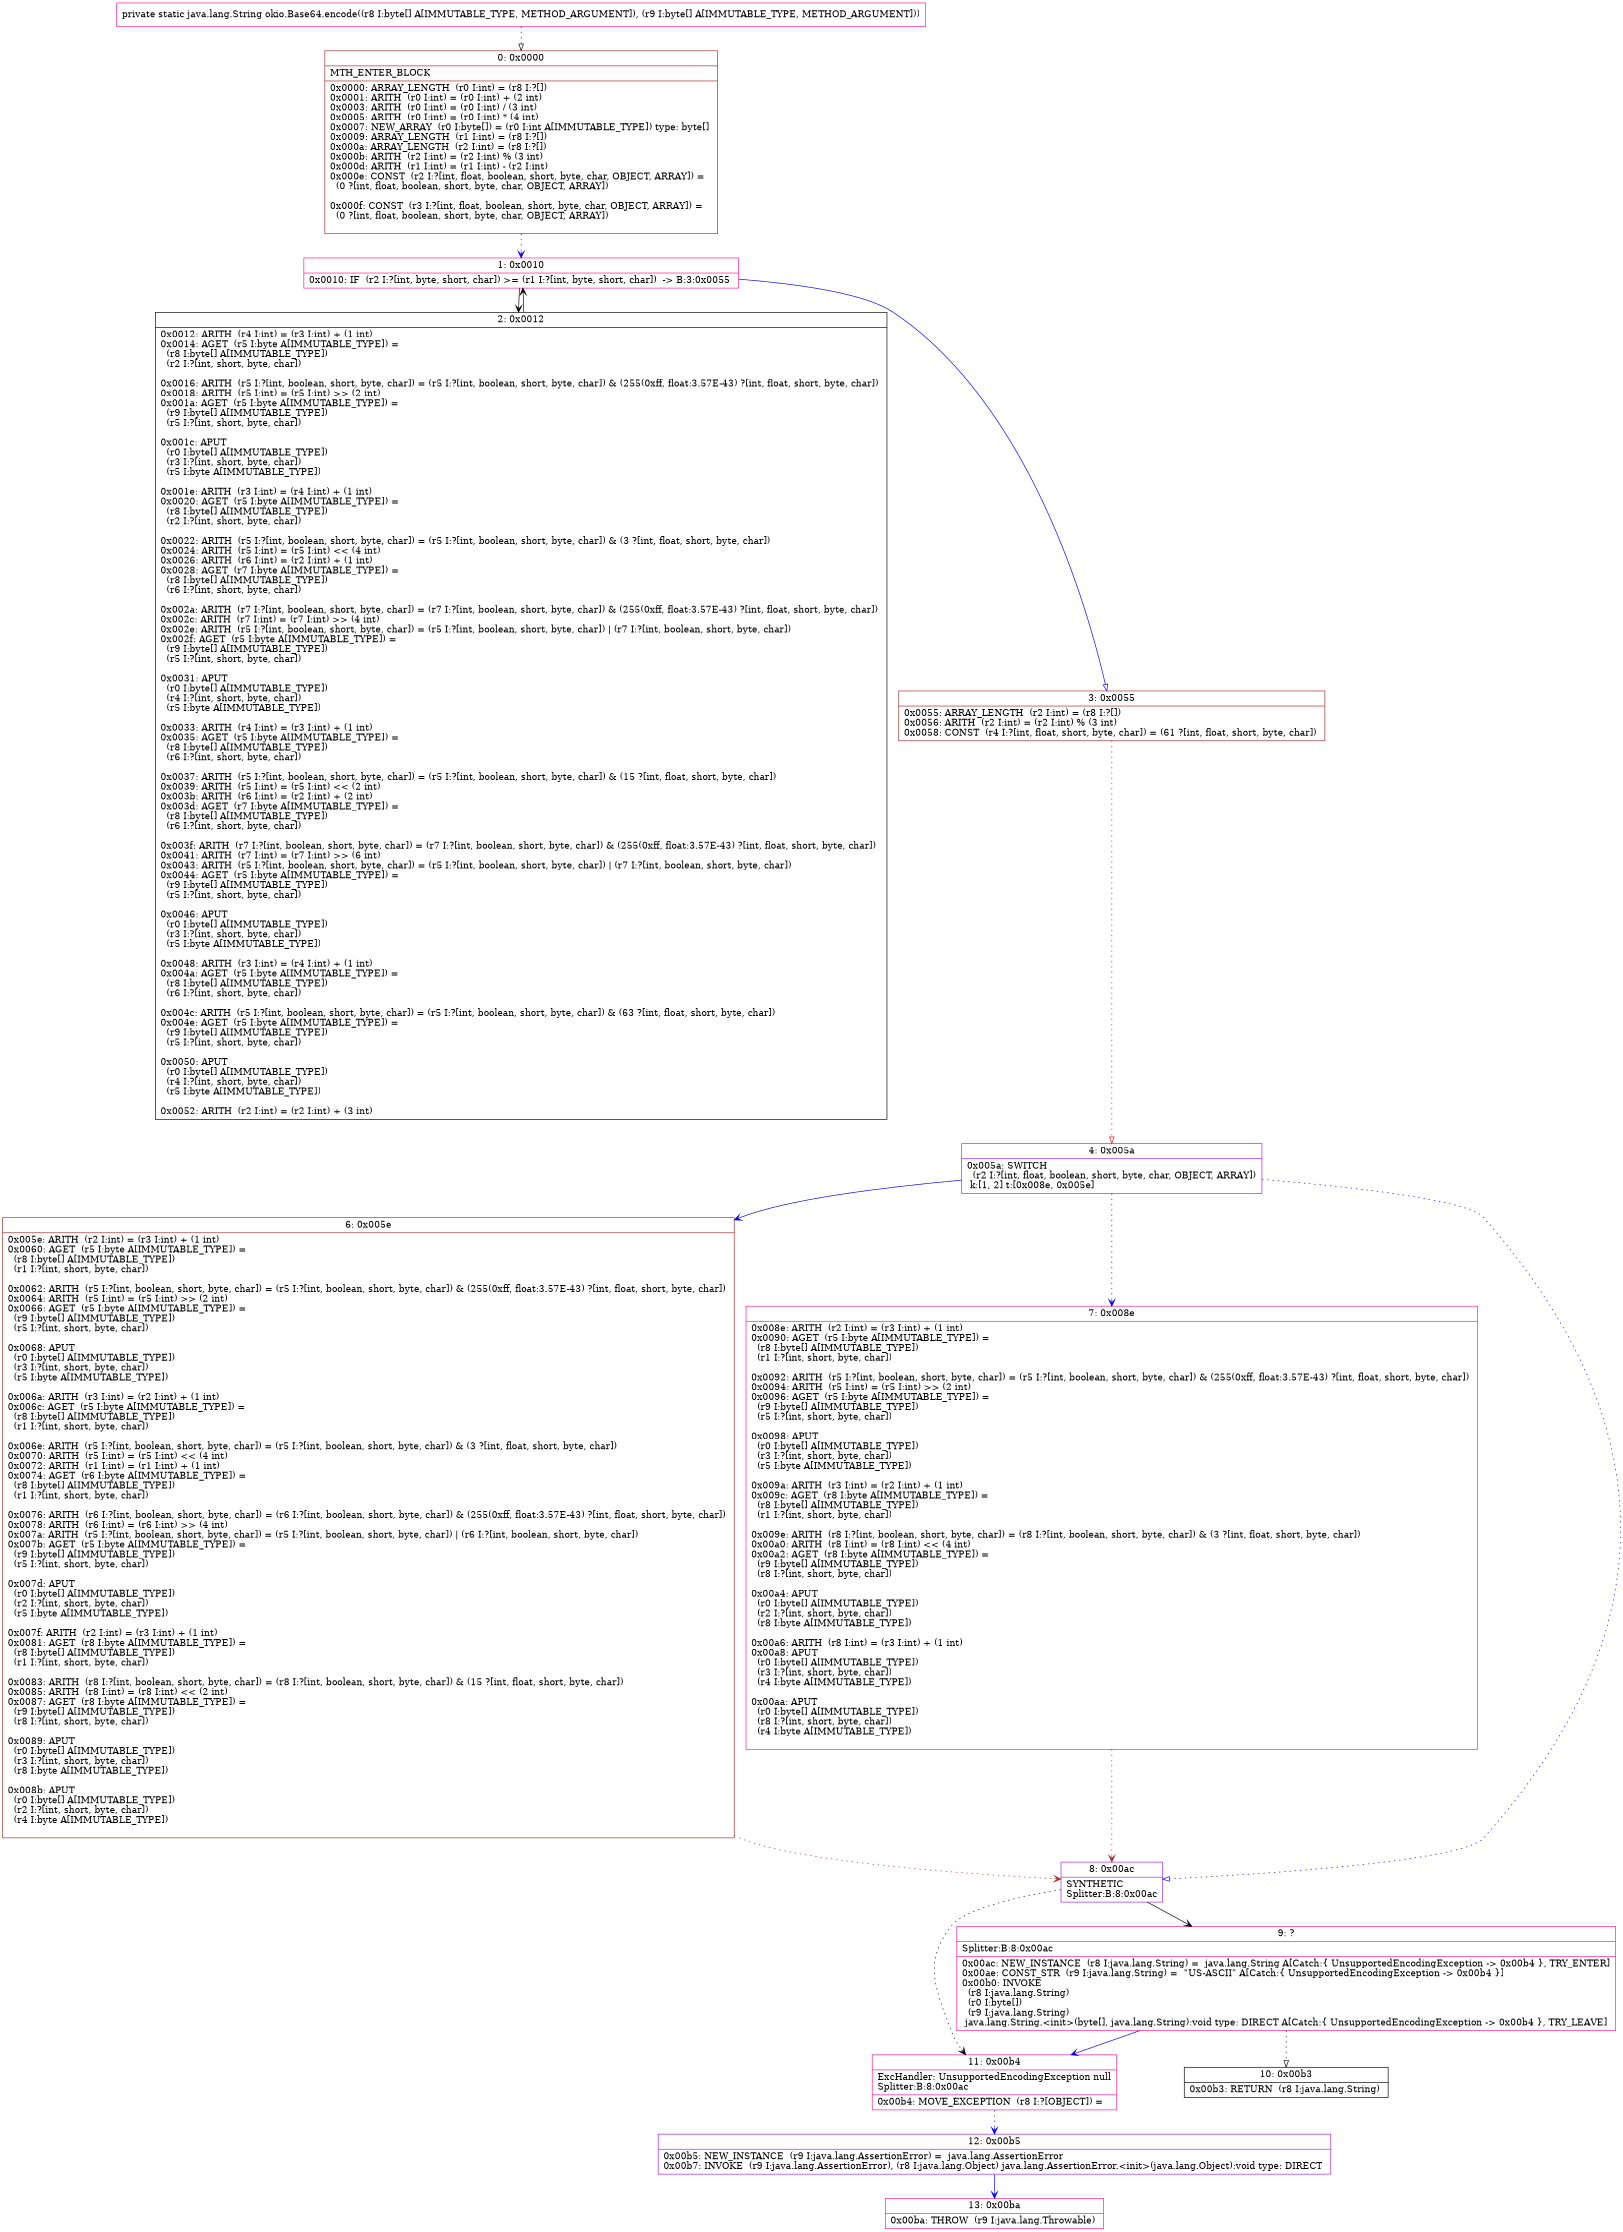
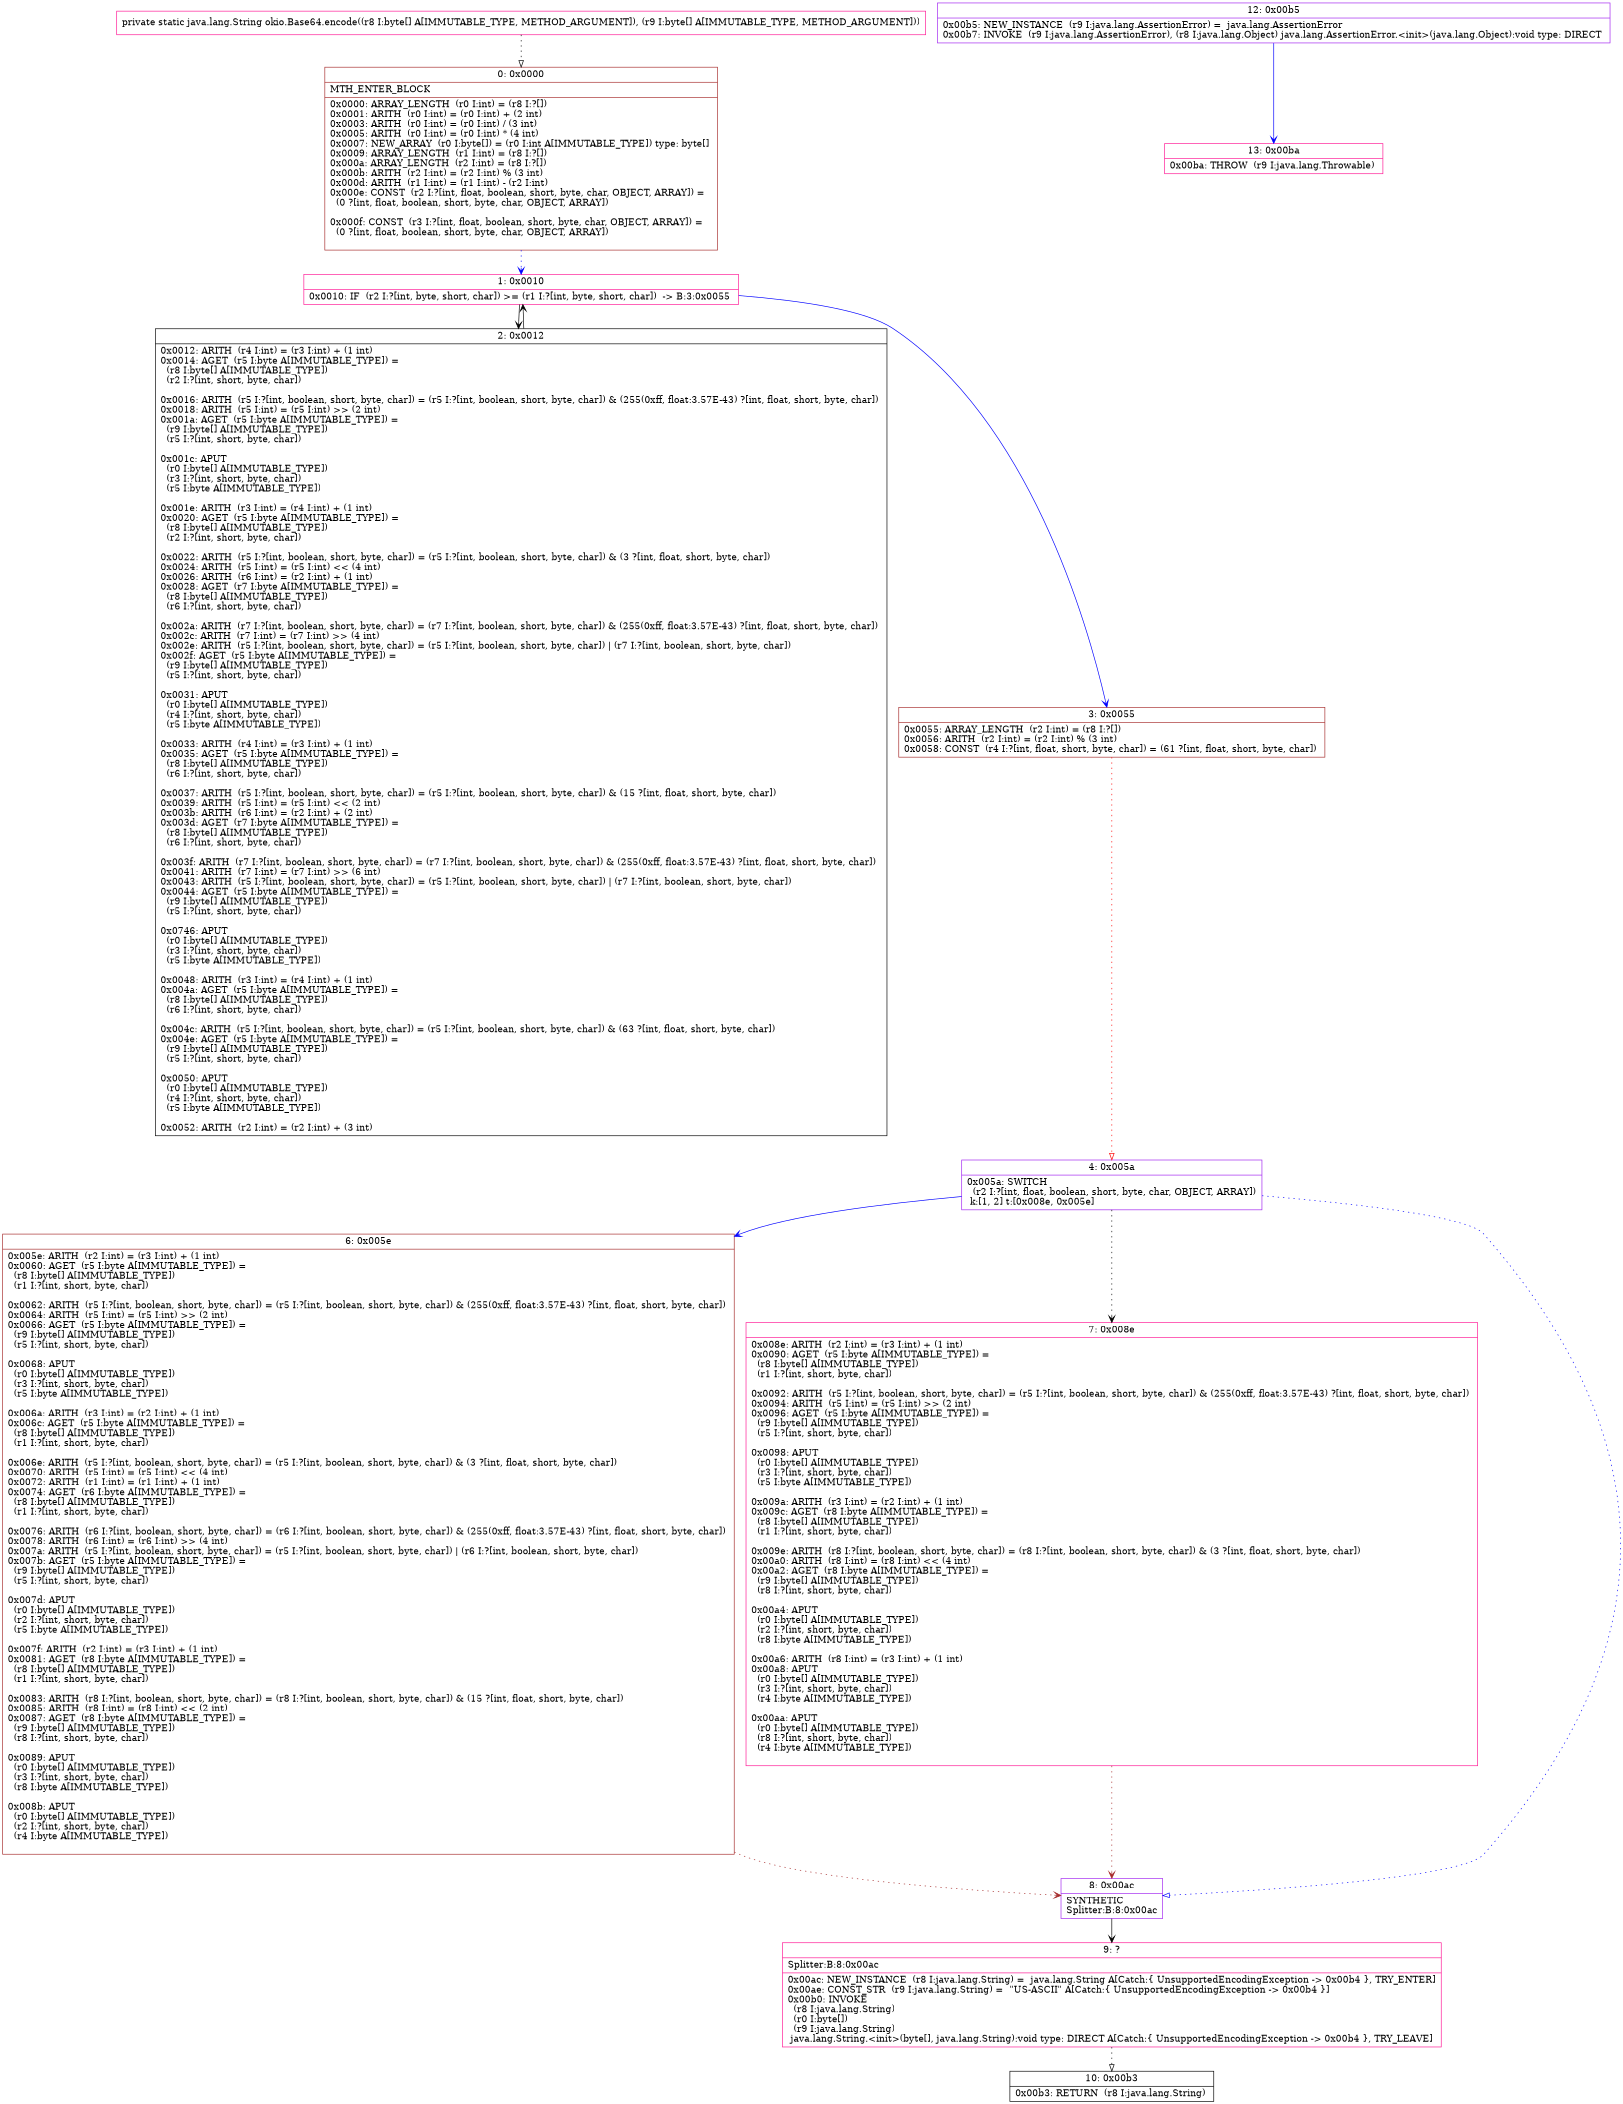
edge "1: 0x0010" -> "3: 0x0055": arrowhead onormal -> vee
node "2: 0x0012": text "0x0046: APUT" -> "0x0746: APUT"
edge "4: 0x005a" -> "7: 0x008e": color blue -> black
node "11: 0x00b4": removed
